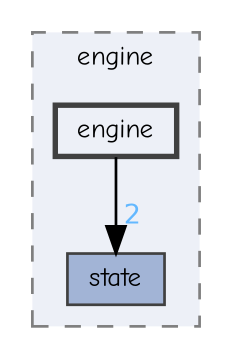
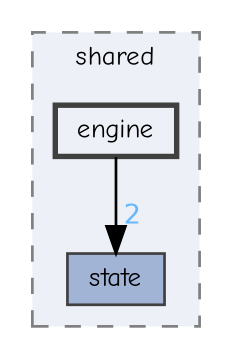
cluster "engine": label "engine" -> "shared"
